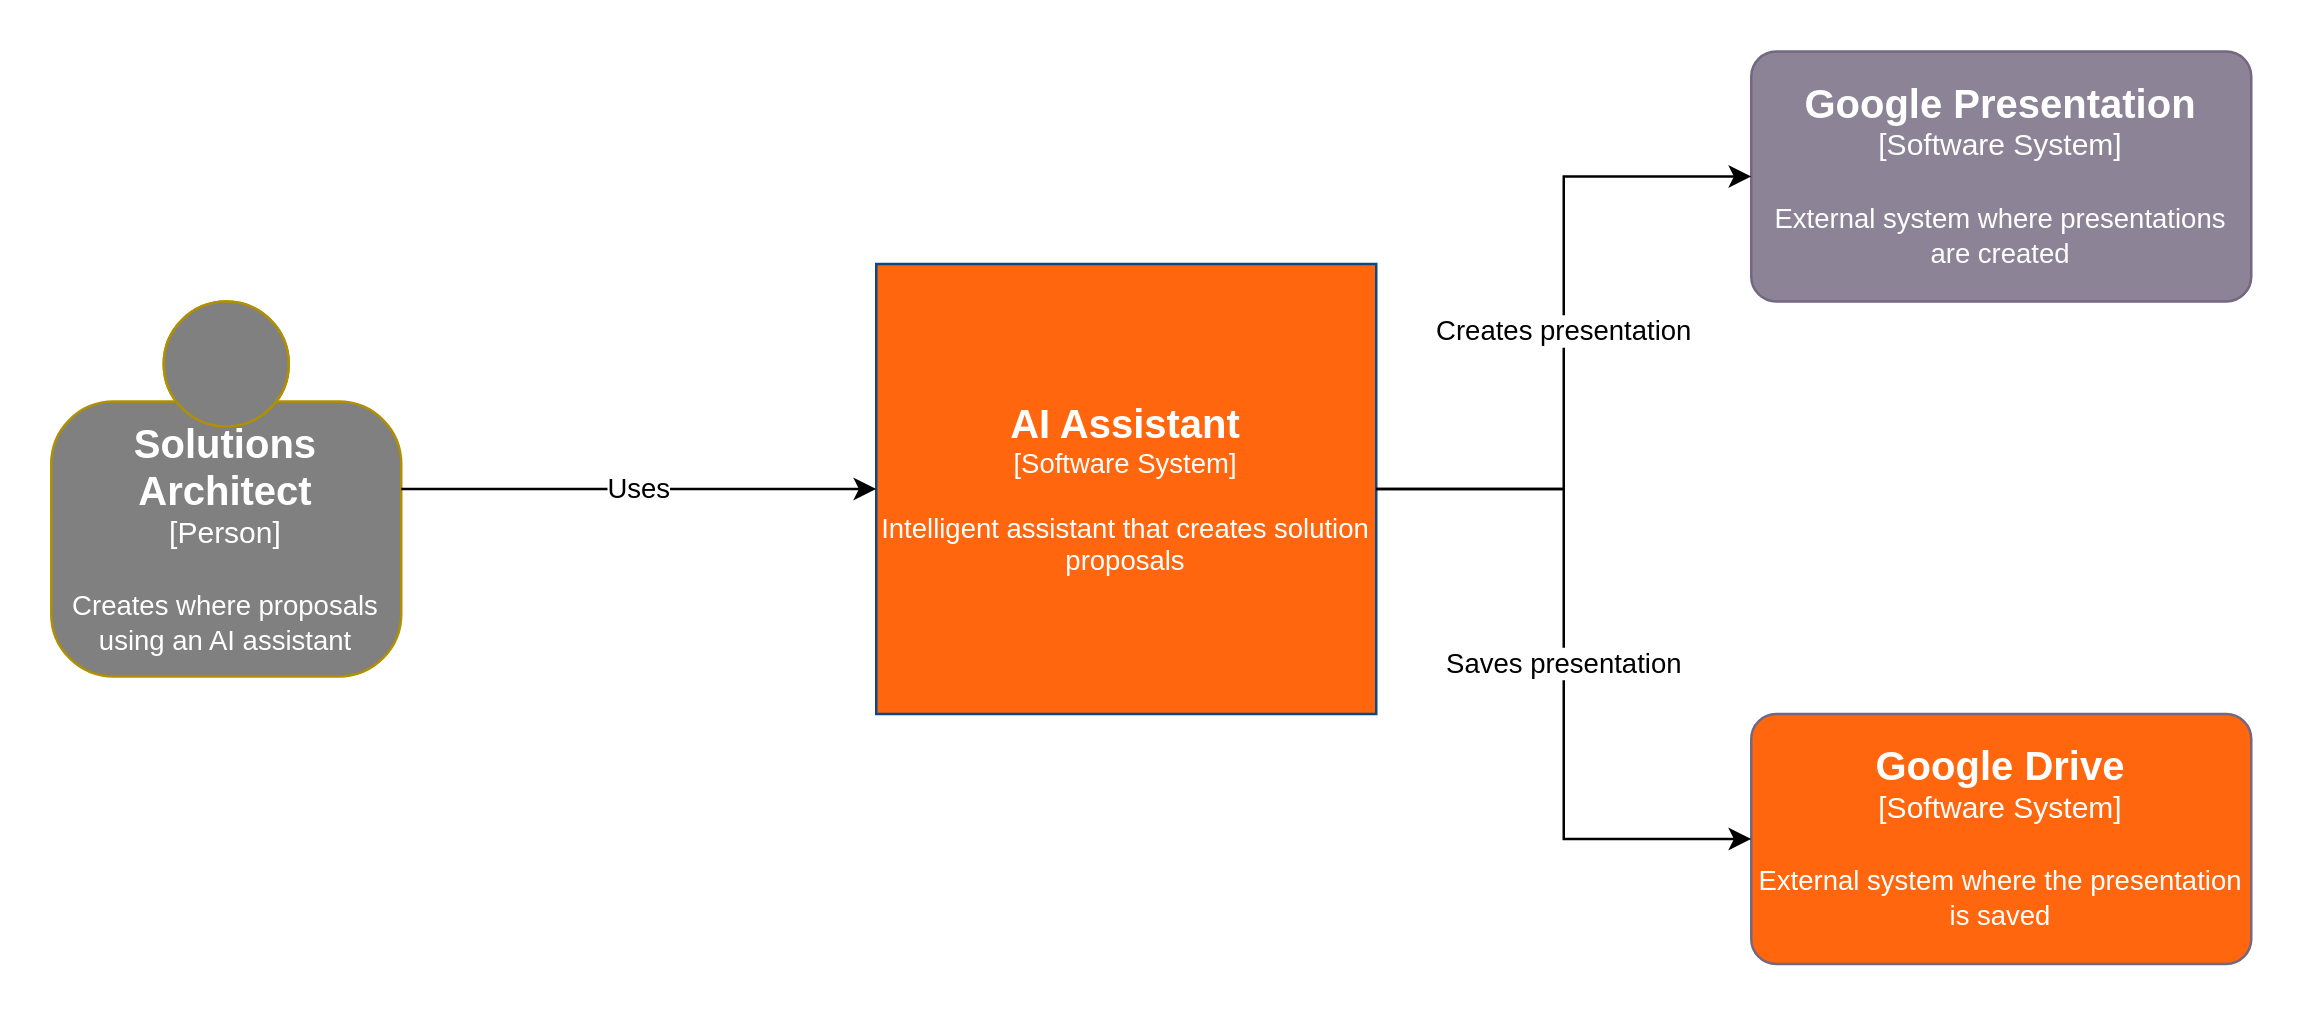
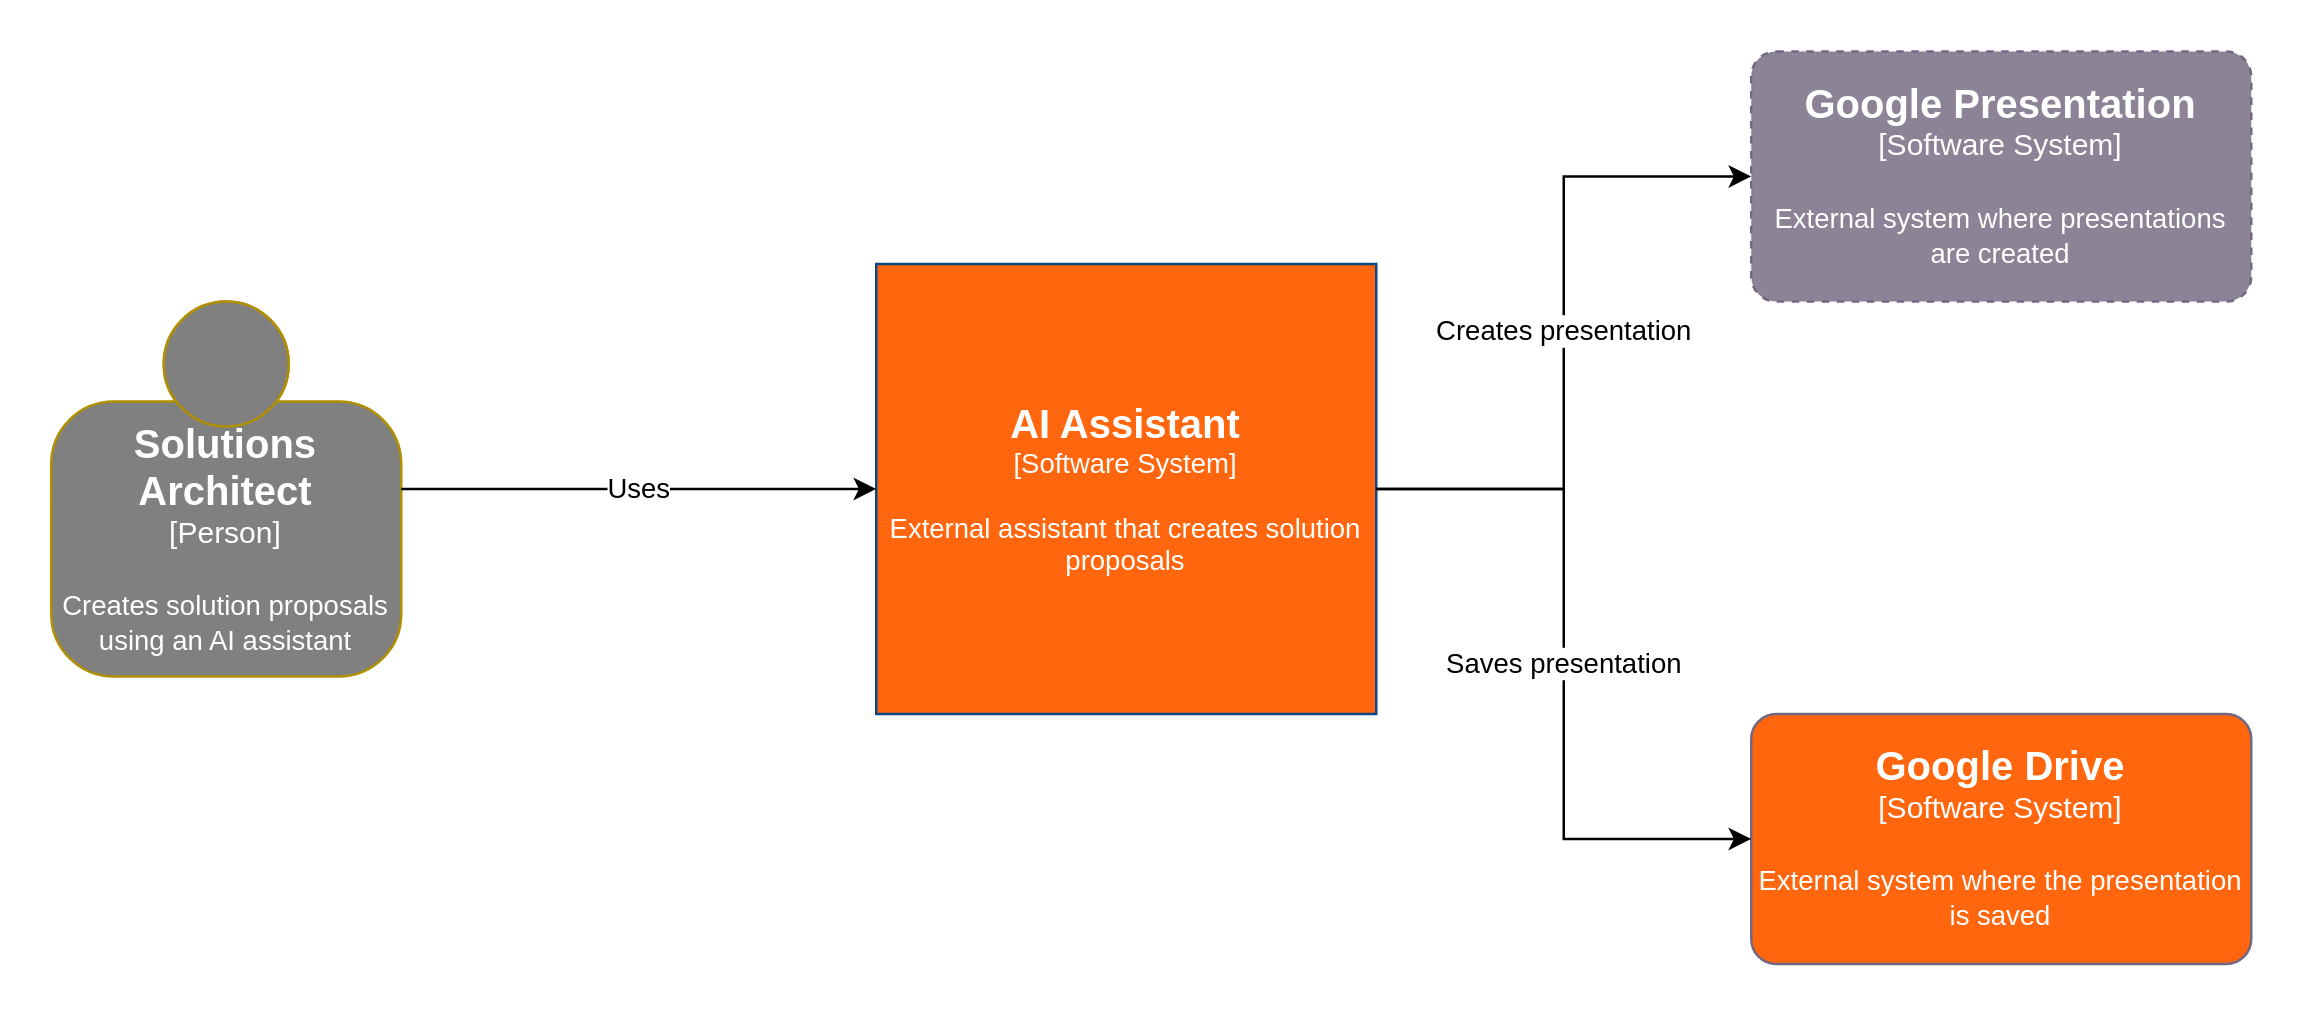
node "Google Presentation [Software System] External system where presentations are created": style solid -> dashed
node "AI Assistant [Software System] Intelligent assistant that creates solution proposals": label "AI Assistant [Software System] Intelligent assistant that creates solution proposals" -> "AI Assistant [Software System] External assistant that creates solution proposals"
node "Solutions Architect [Person] Creates where proposals using an AI assistant": label "Solutions Architect [Person] Creates where proposals using an AI assistant" -> "Solutions Architect [Person] Creates solution proposals using an AI assistant"
